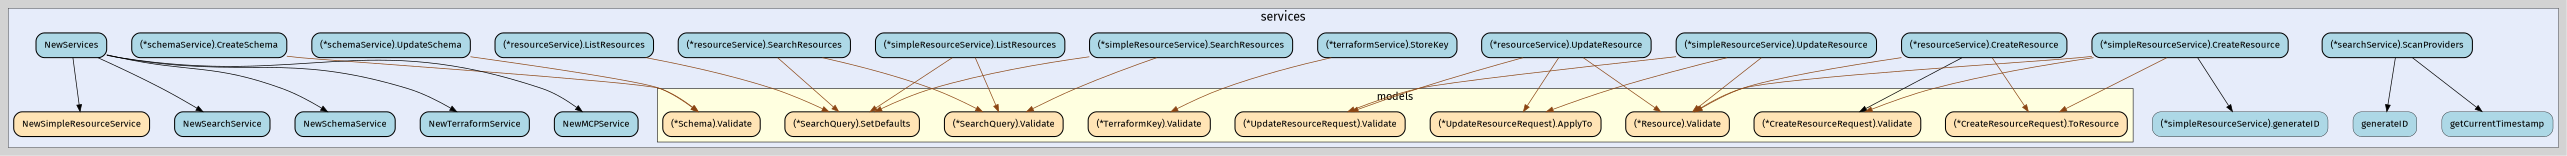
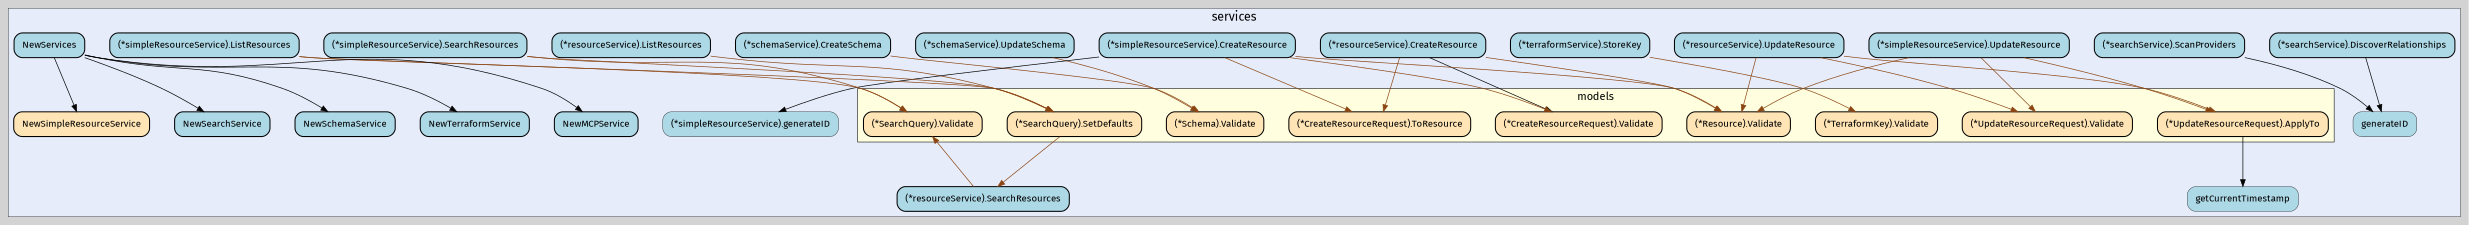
node "(*searchService).DiscoverRelationships": added
edge "(*resourceService).SearchResources" -> "(*SearchQuery).SetDefaults": reversed
edge "(*searchService).ScanProviders" -> "getCurrentTimestamp": now "(*UpdateResourceRequest).ApplyTo" -> "getCurrentTimestamp"
